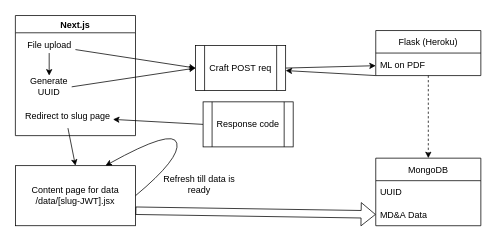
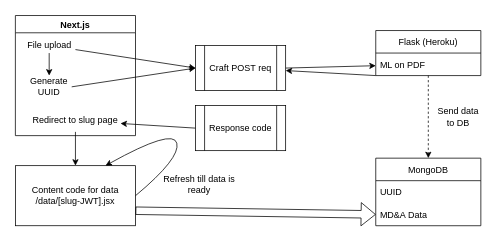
node "Redirect to slug page": moved (68, 117) -> (75, 120)
node "Send data to DB": added
node "Response code": moved (248, 124) -> (240, 128)
node "Content page for data /data/[slug-JWT].jsx": label "Content page for data /data/[slug-JWT].jsx" -> "Content code for data /data/[slug-JWT].jsx"
